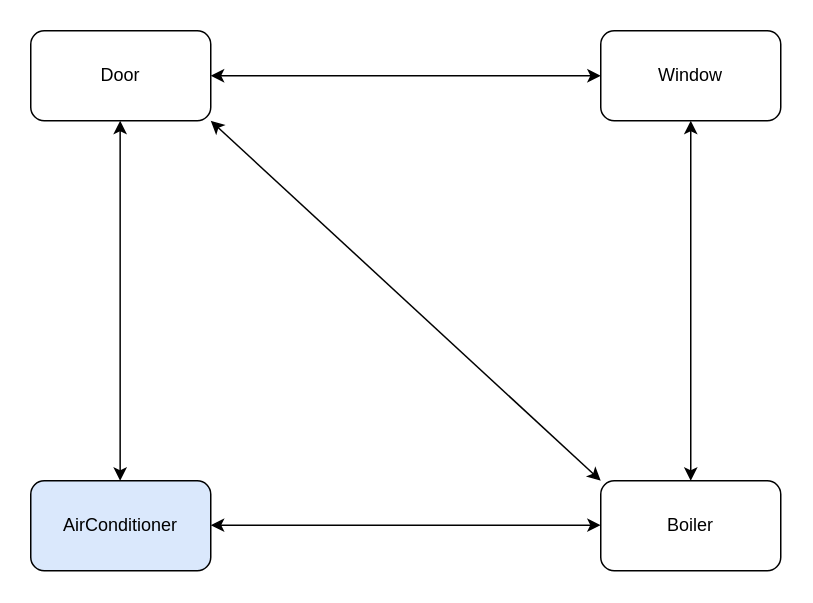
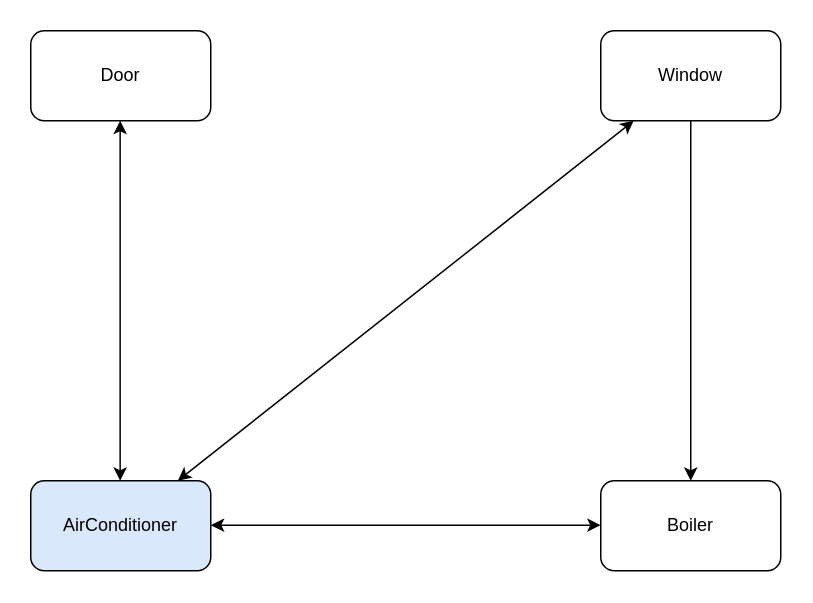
edge "Door" -- "Window": now "AirConditioner" -- "Window"
edge "Window" -- "Boiler": arrowhead classic -> none
edge "Door" -- "Boiler": removed
